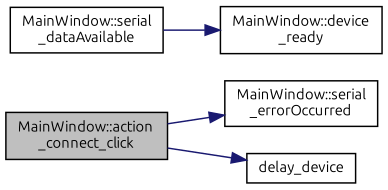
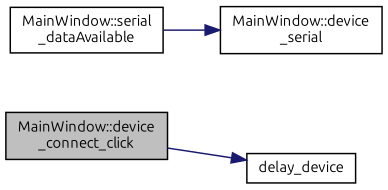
node "MainWindow::device _ready": label "MainWindow::device _ready" -> "MainWindow::device _serial"
node "MainWindow::serial _errorOccurred": removed
node "MainWindow::action _connect_click": label "MainWindow::action _connect_click" -> "MainWindow::device _connect_click"
